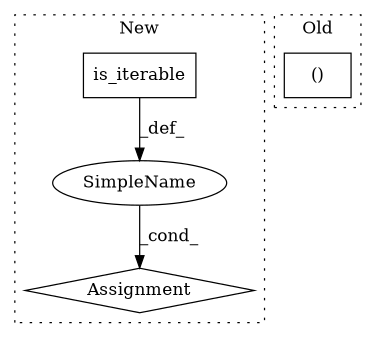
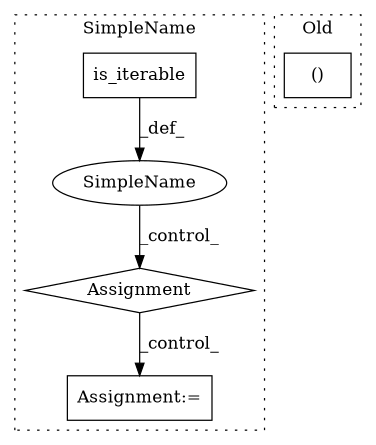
cluster "New": label "New" -> "SimpleName"
edge "SimpleName" -> "Assignment": label "_cond_" -> "_control_"
node "Assignment:=": added
